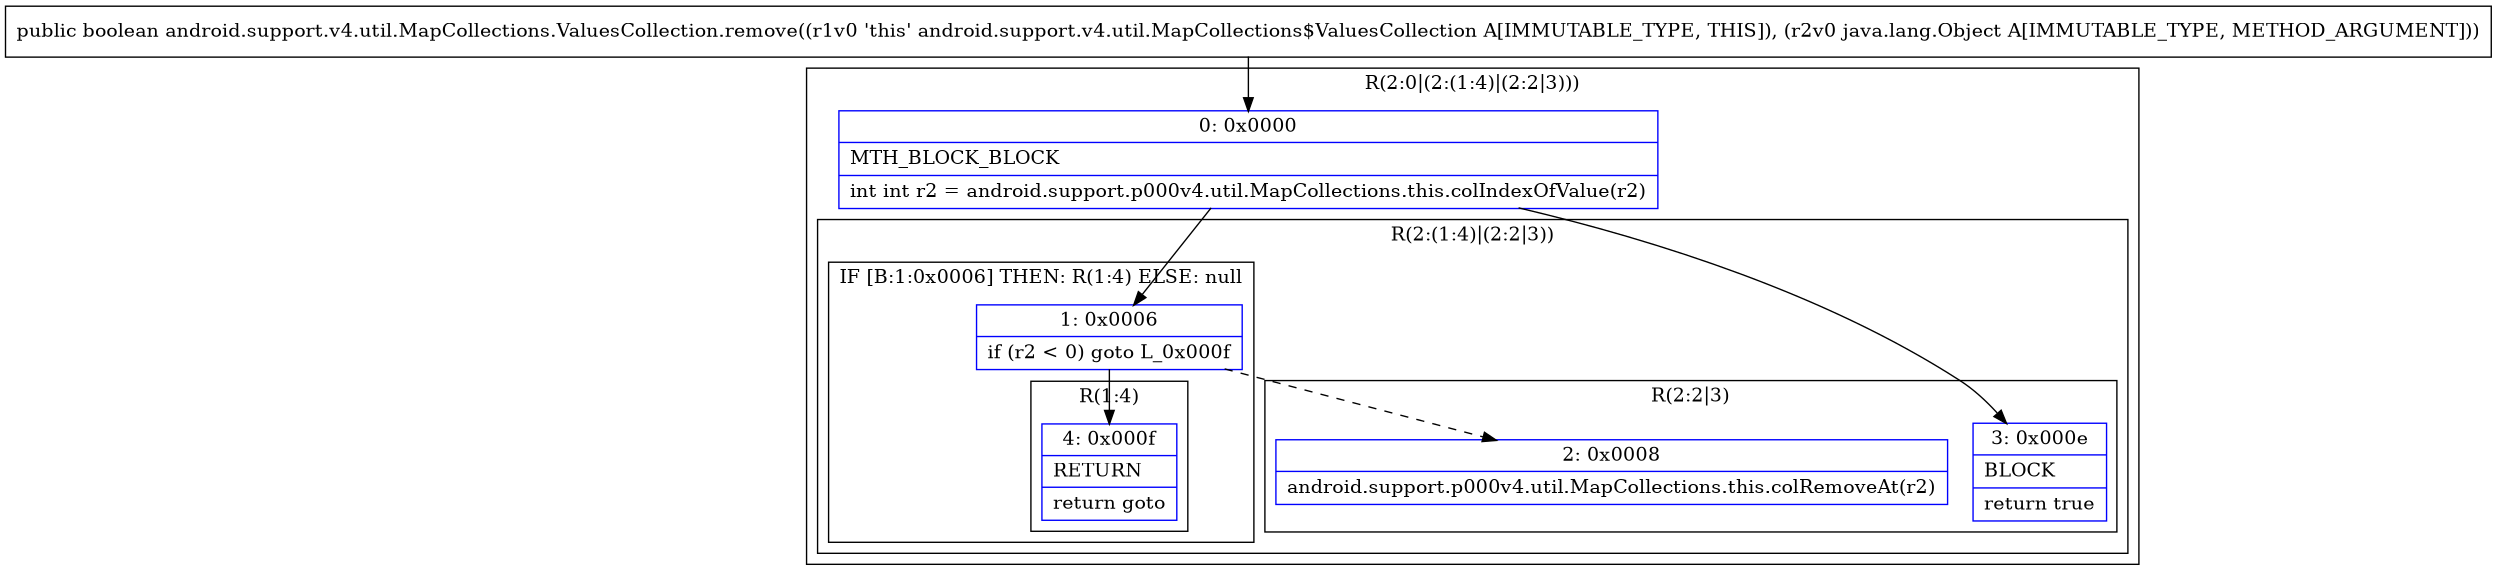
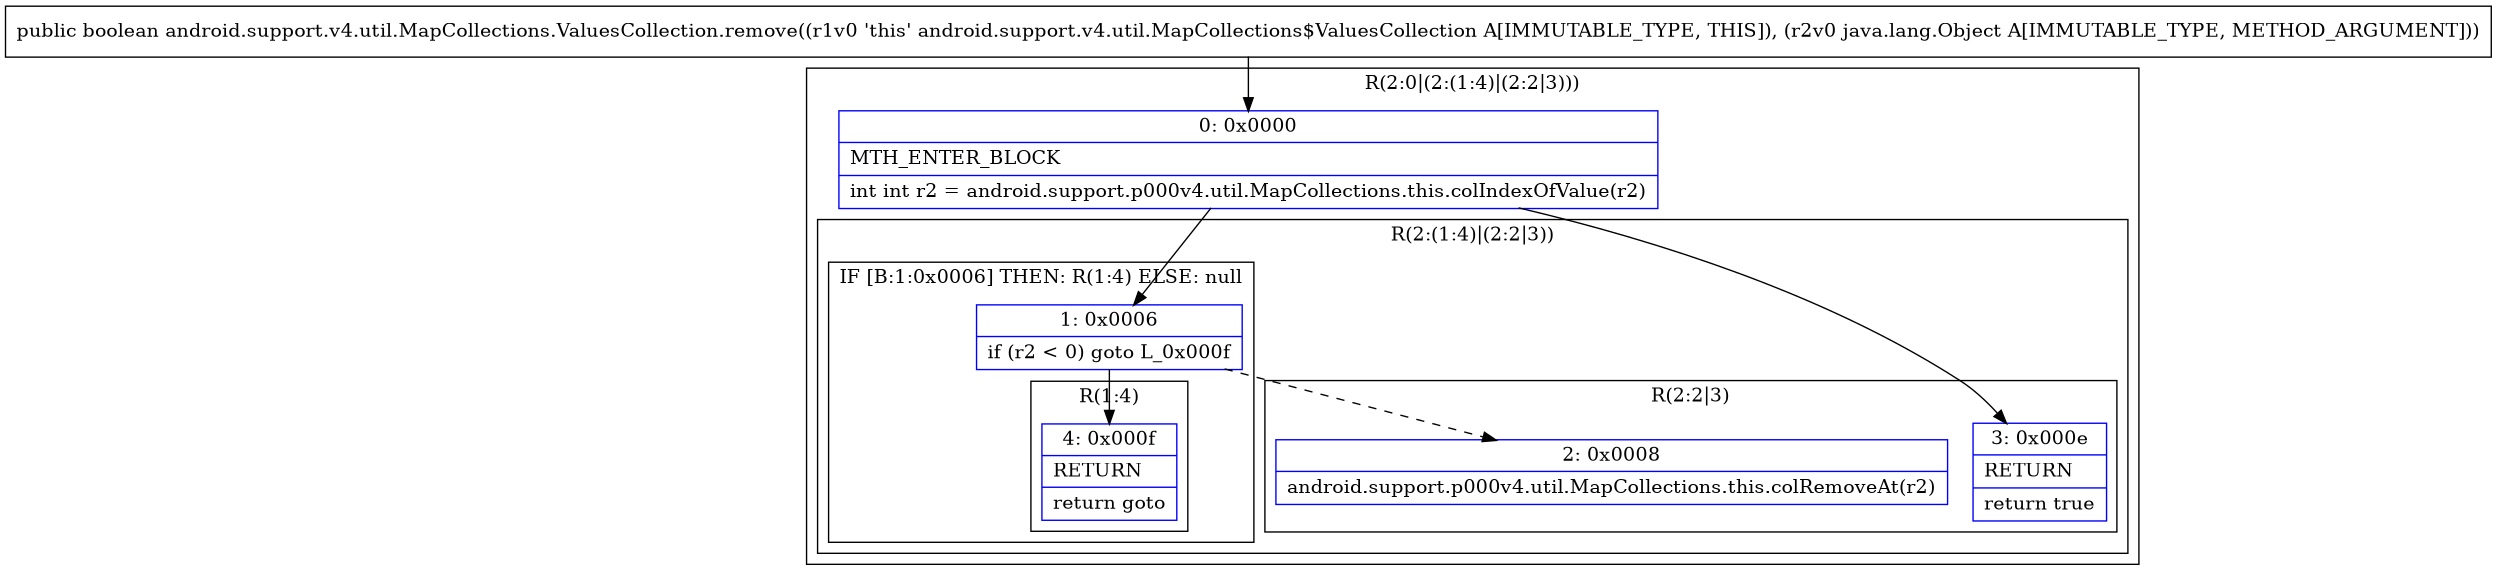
node "0: 0x0000": text "MTH_BLOCK_BLOCK" -> "MTH_ENTER_BLOCK"
node "3: 0x000e": text "BLOCK" -> "RETURN"
